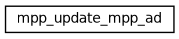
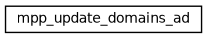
node "mpp_update_mpp_ad": label "mpp_update_mpp_ad" -> "mpp_update_domains_ad"
